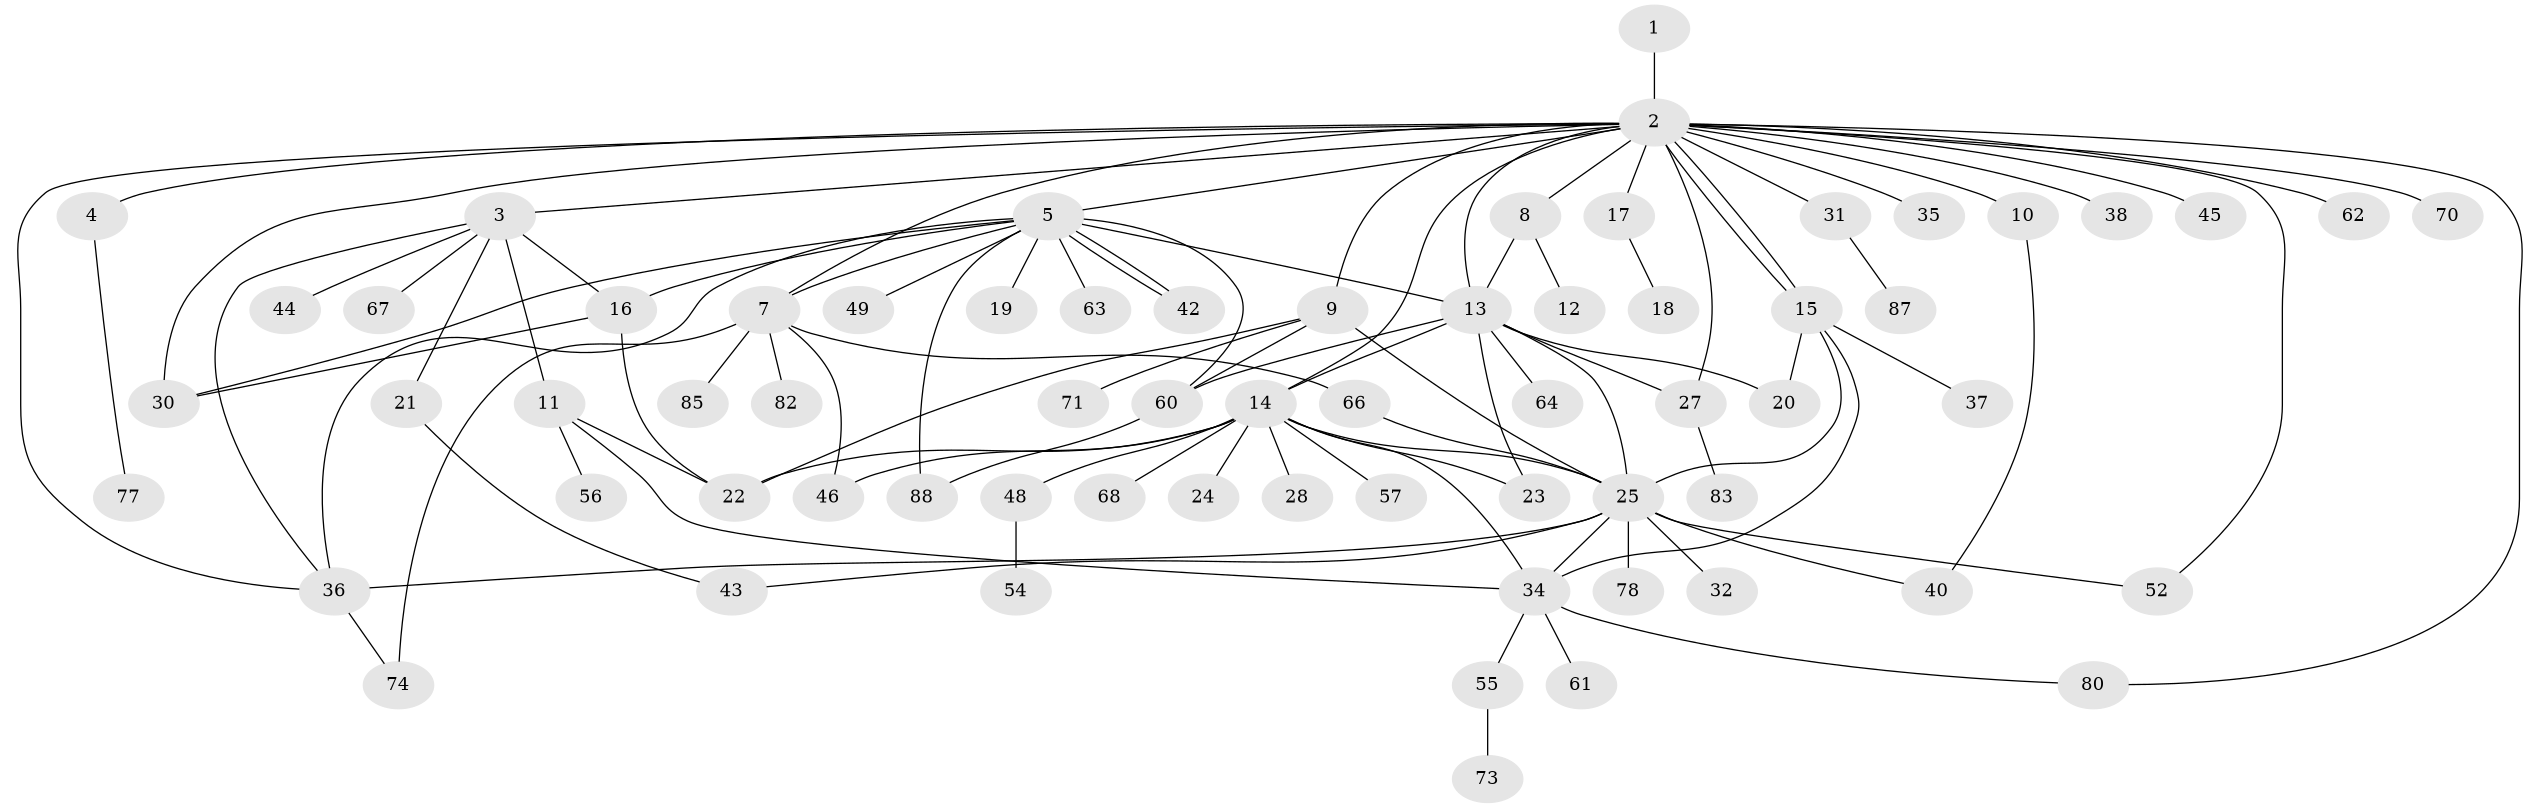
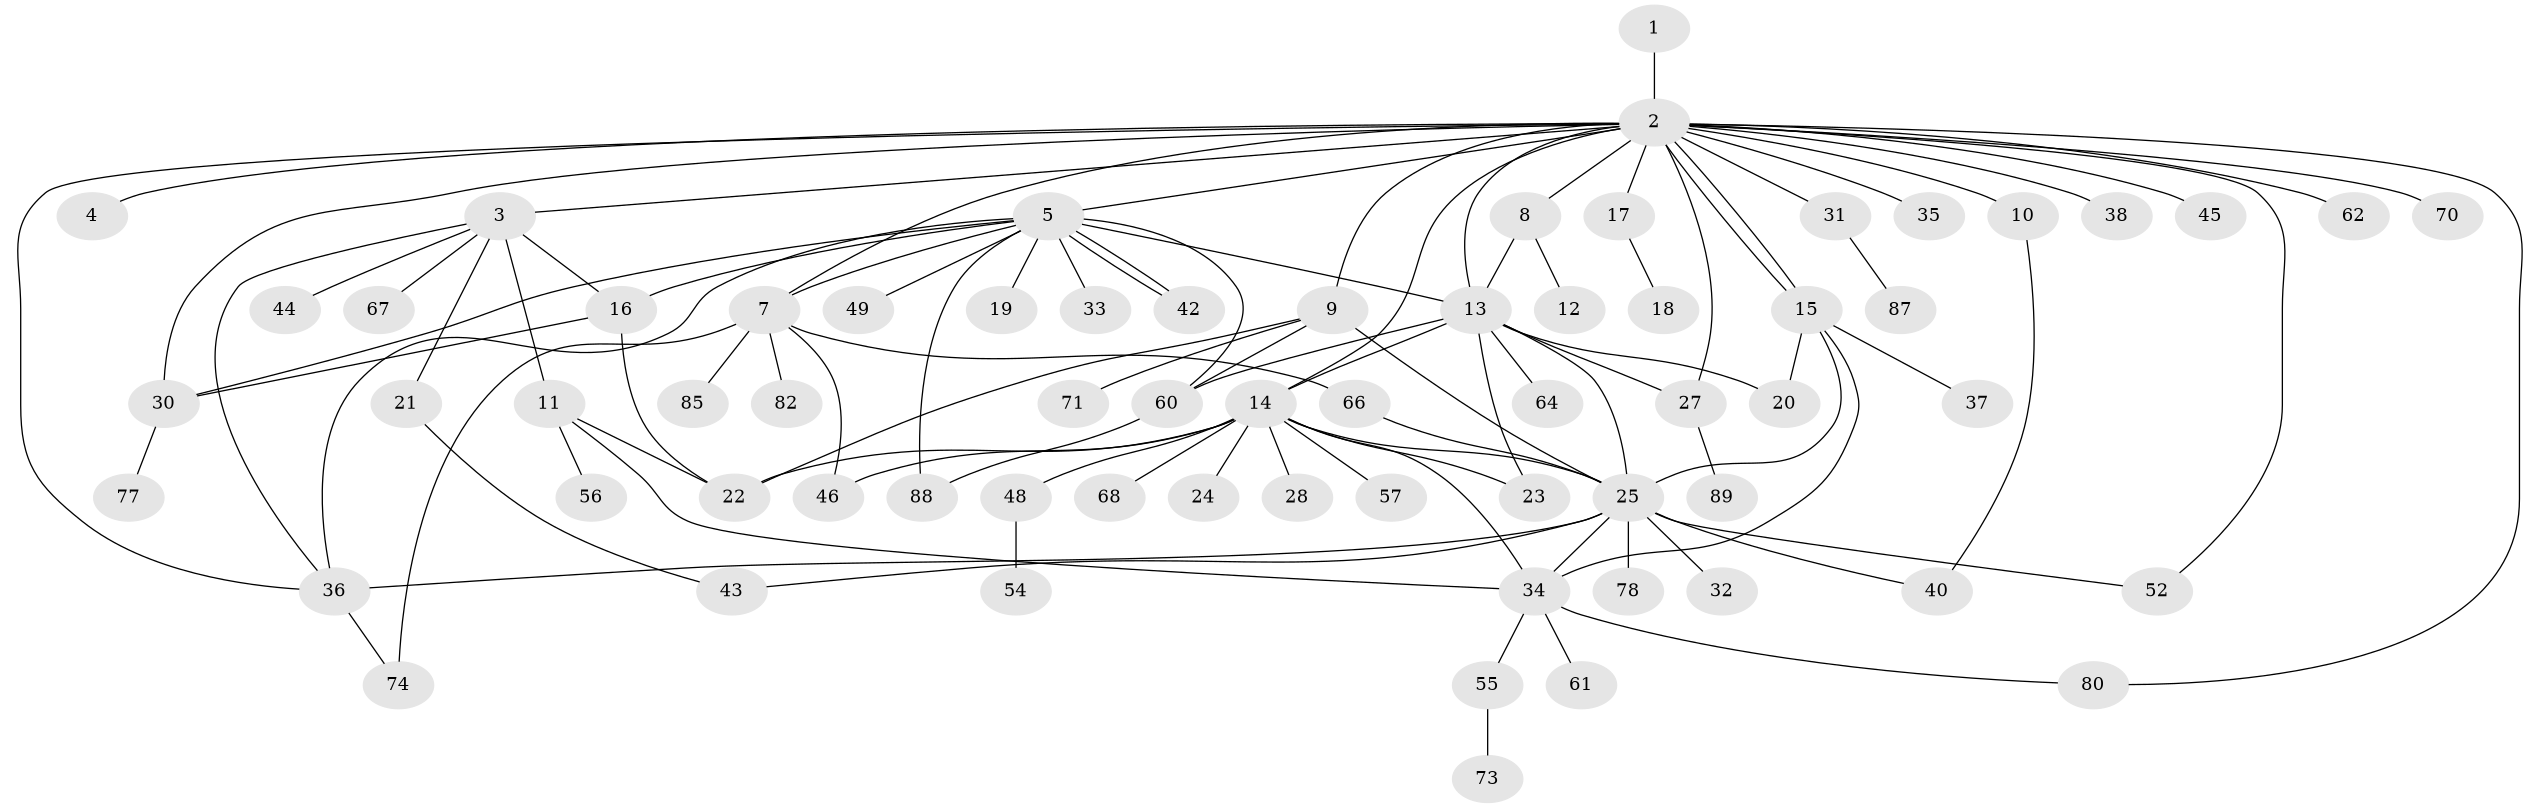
node "63": label "63" -> "33"
edge "4" -- "77": now "30" -- "77"
node "83": label "83" -> "89"
